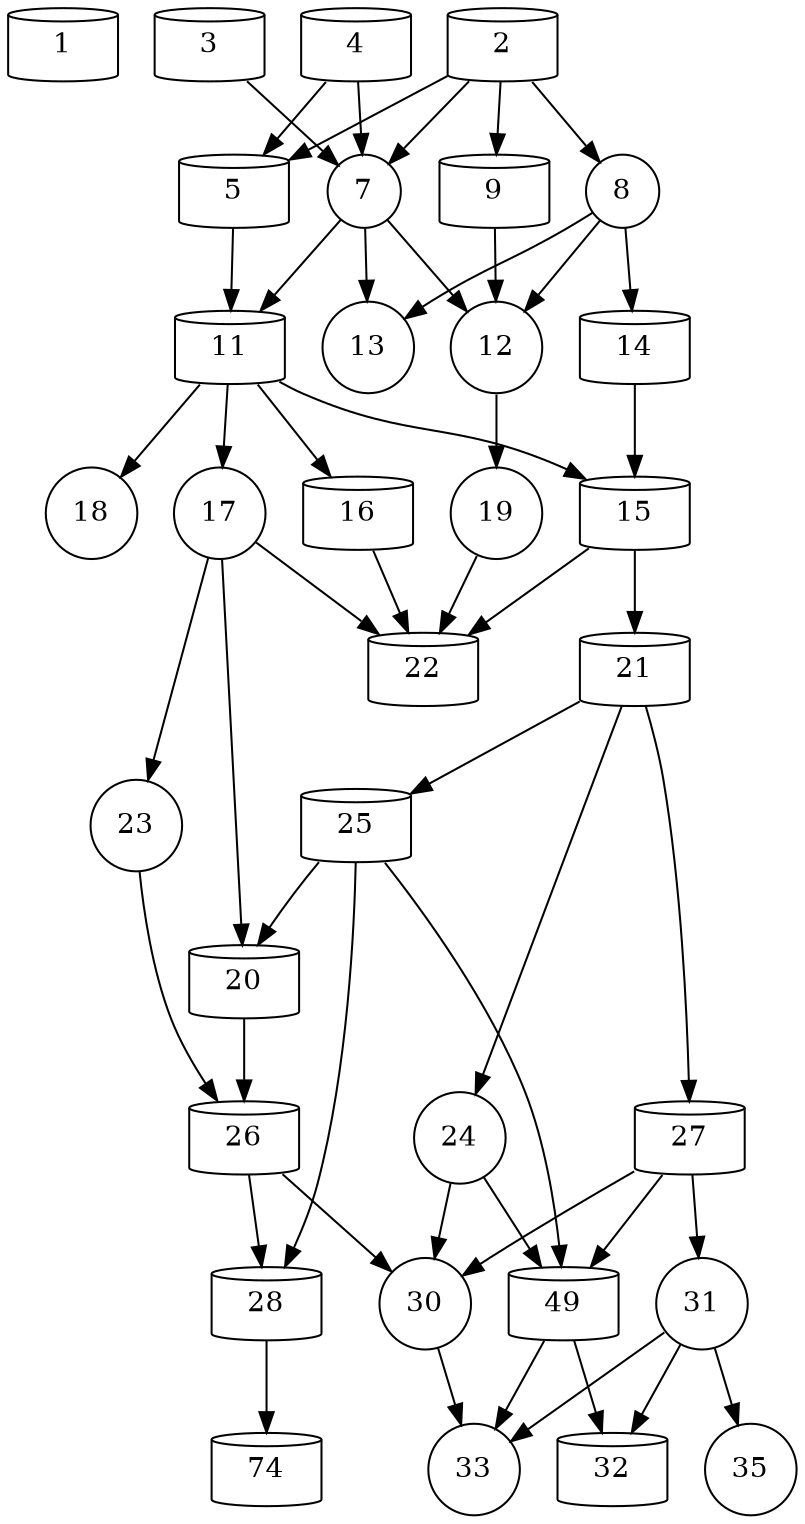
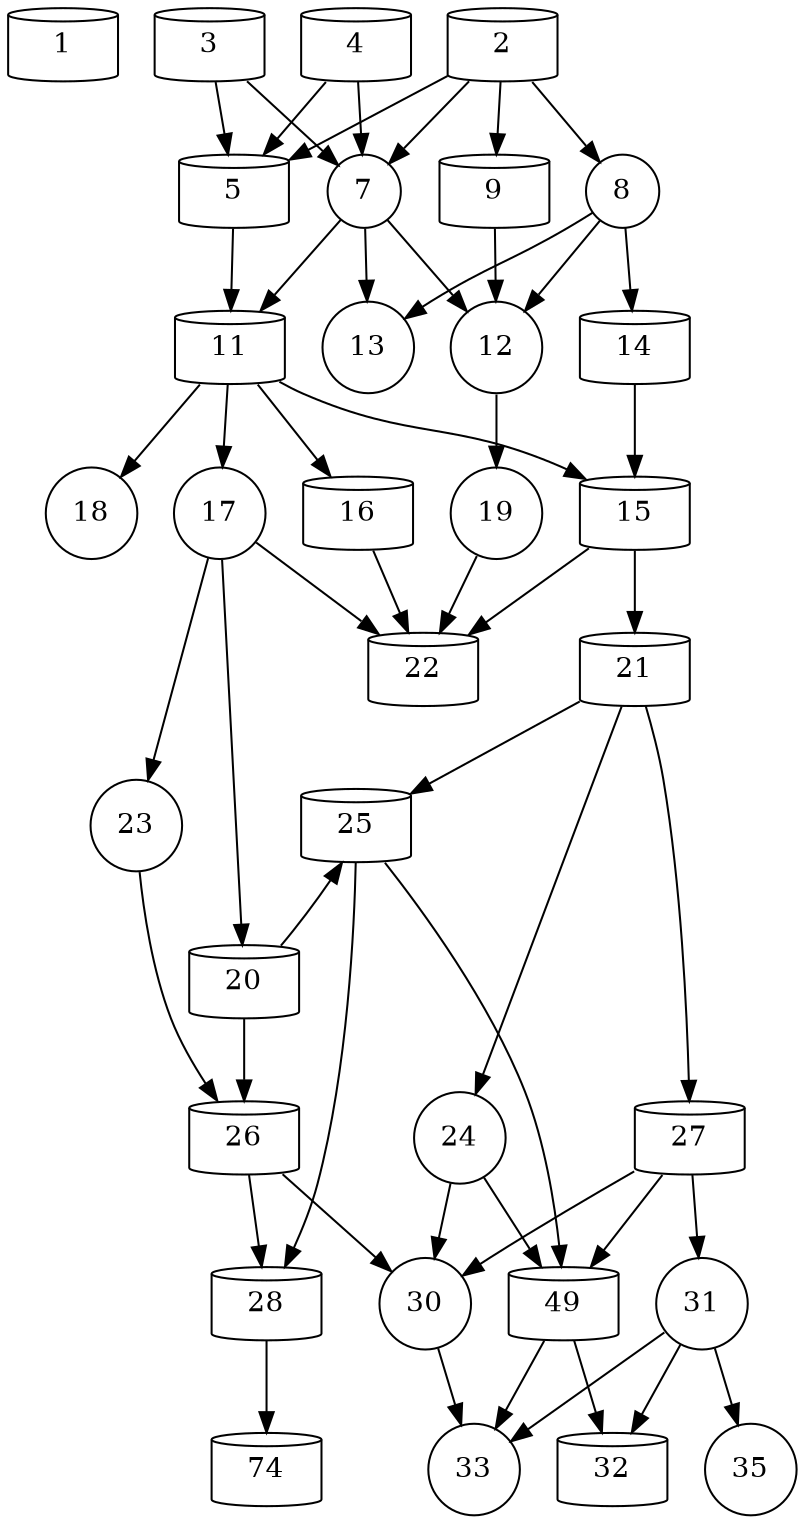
edge "3" -> "5": added
edge "25" -> "20": reversed
